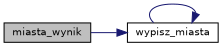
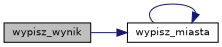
node "miasta_wynik": label "miasta_wynik" -> "wypisz_wynik"
